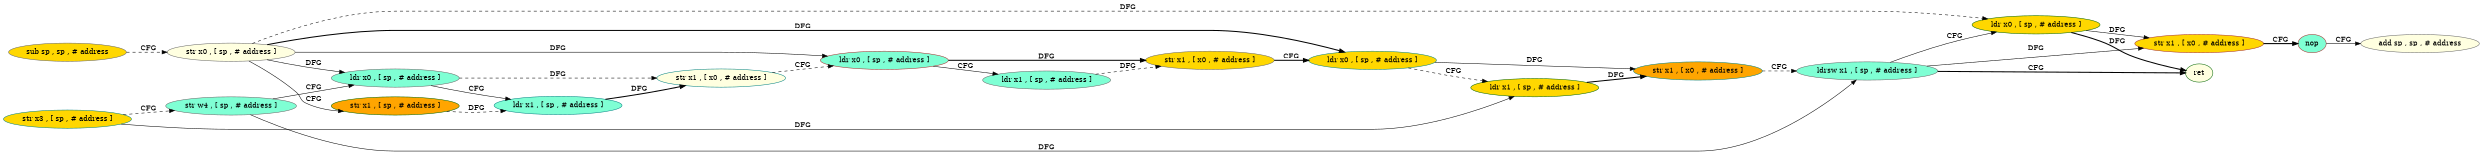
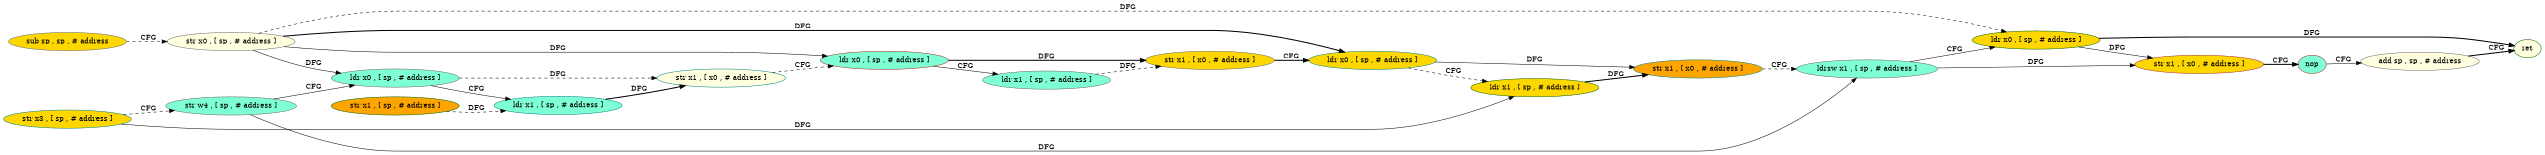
edge "ldrsw x1 , [ sp , # address ]" -> "ret": now "add sp , sp , # address" -> "ret"
edge "str x0 , [ sp , # address ]" -> "str x1 , [ sp , # address ]": removed, label "CFG"
